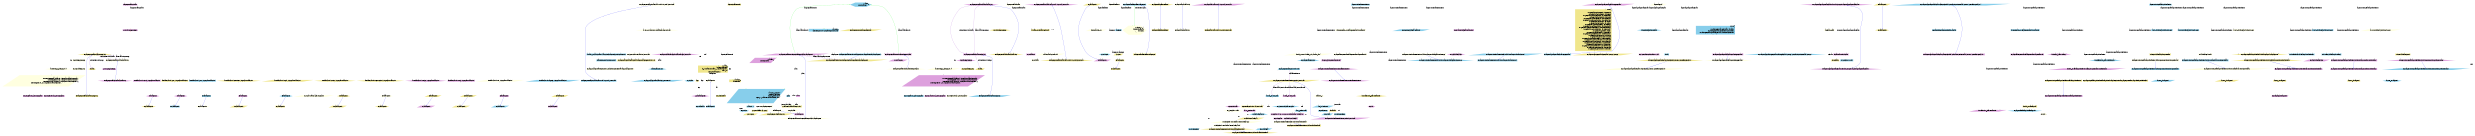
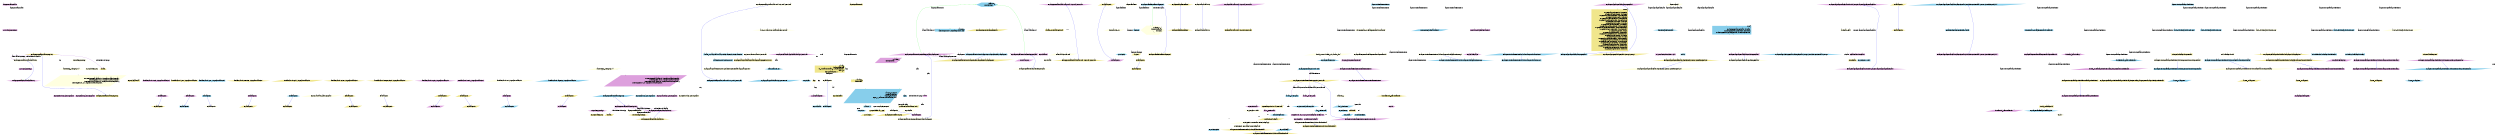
node "3: var result = route.Invoke(parameters)": label "3: var result = route.Invoke(parameters)" -> "3: headers result = route.Invoke(parameters)"
node "Exit Nancy.Tests.Fakes.FakeRoute.FakeRoute()": shape note -> hexagon
node "Entry string.Split(params char[])": added
edge "4: var serializer = valid.FirstOrDefault()" -> "18: serializer.Item2.Serialize(serializer.Item1, result, s)": label "serializer" -> "method methodReturn bool IsJsonType"
